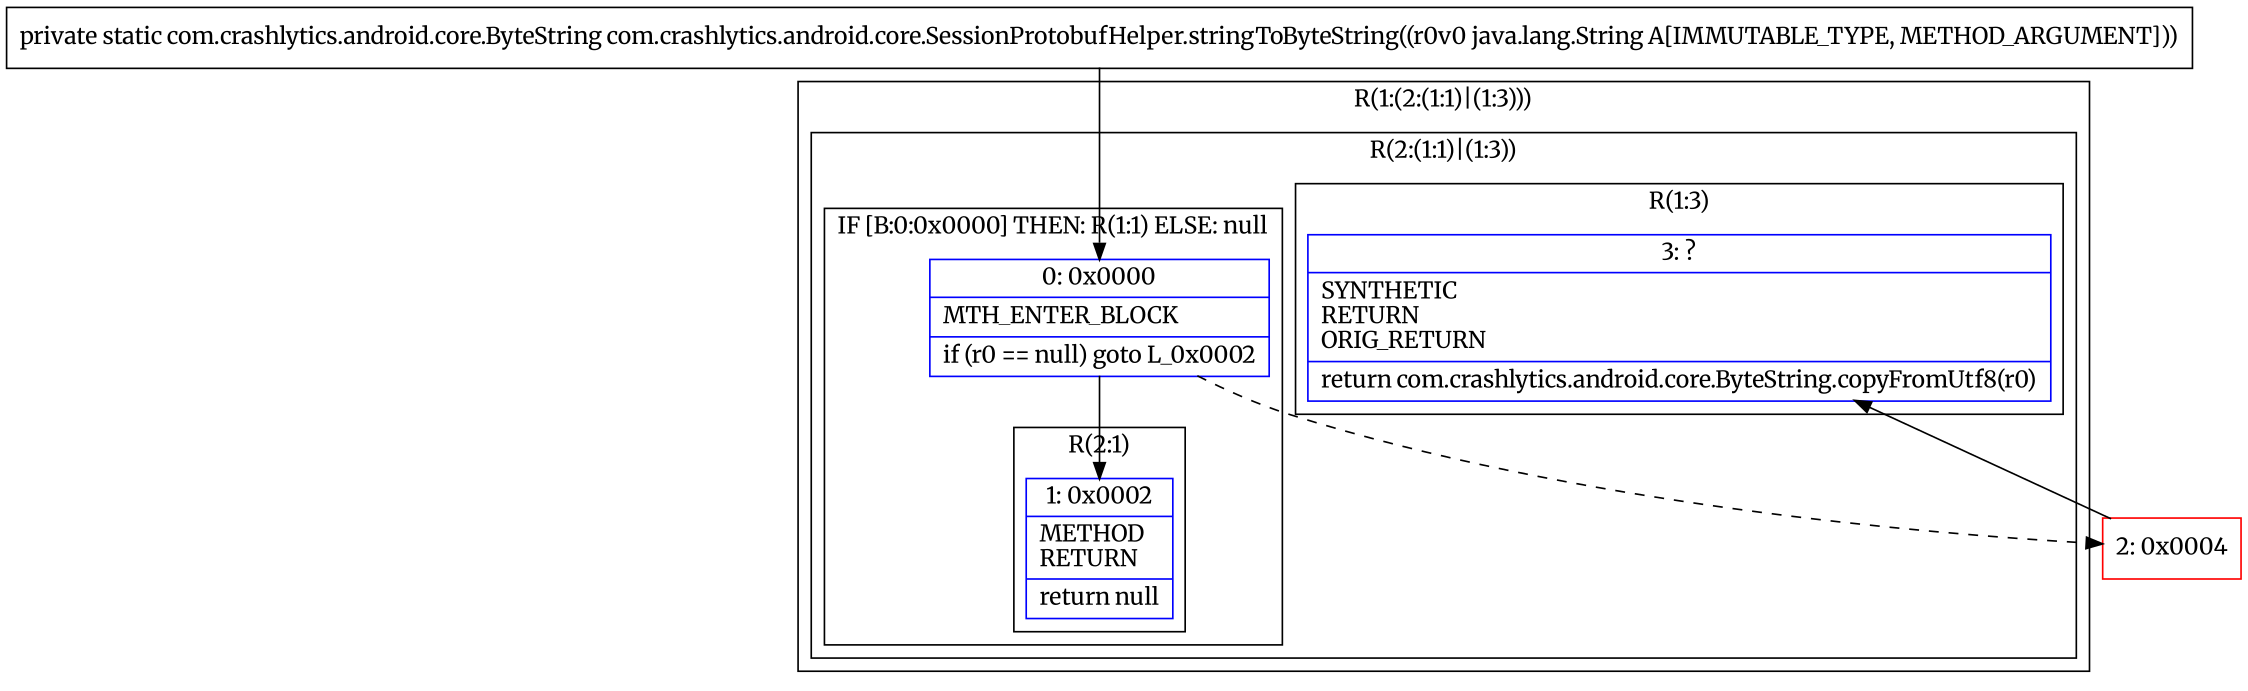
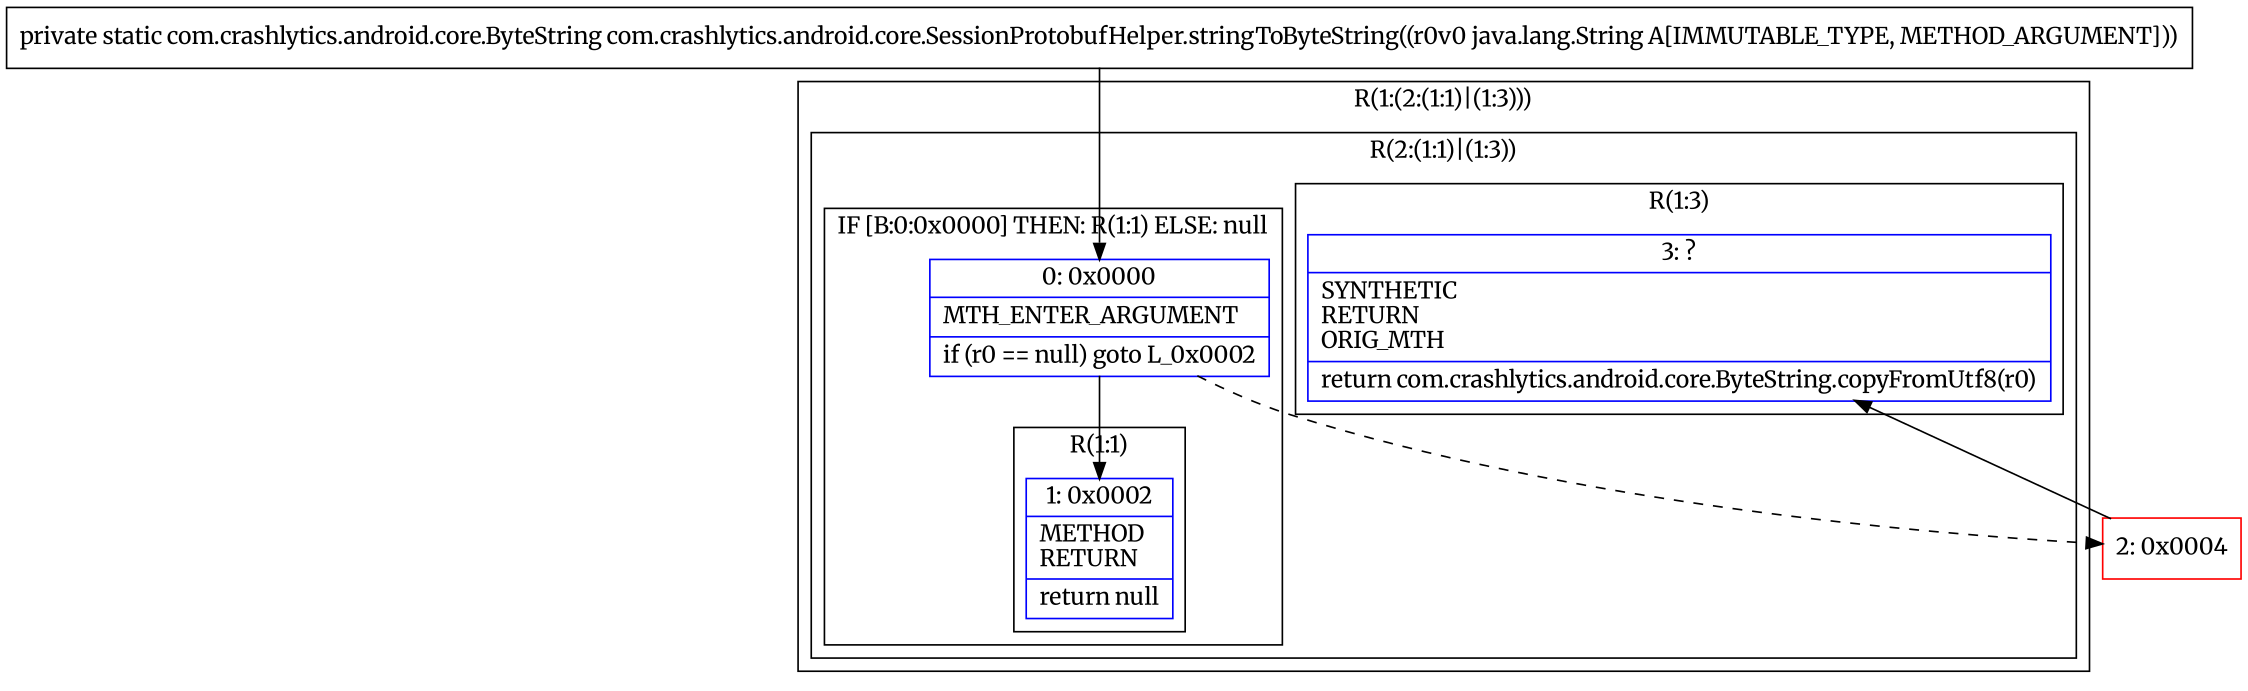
node "0: 0x0000": text "MTH_ENTER_BLOCK" -> "MTH_ENTER_ARGUMENT"
node "3: ?": text "ORIG_RETURN" -> "ORIG_MTH"
cluster "R(2:1)": label "R(2:1)" -> "R(1:1)"
